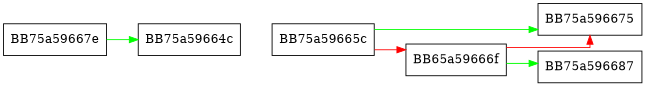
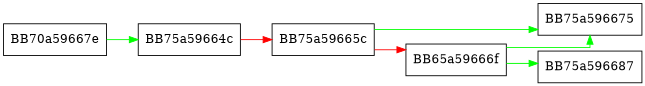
node "BB75a59667e": label "BB75a59667e" -> "BB70a59667e"
edge "BB75a59664c" -> "BB75a59665c": added
edge "BB65a59666f" -> "BB75a596675": color red -> green
